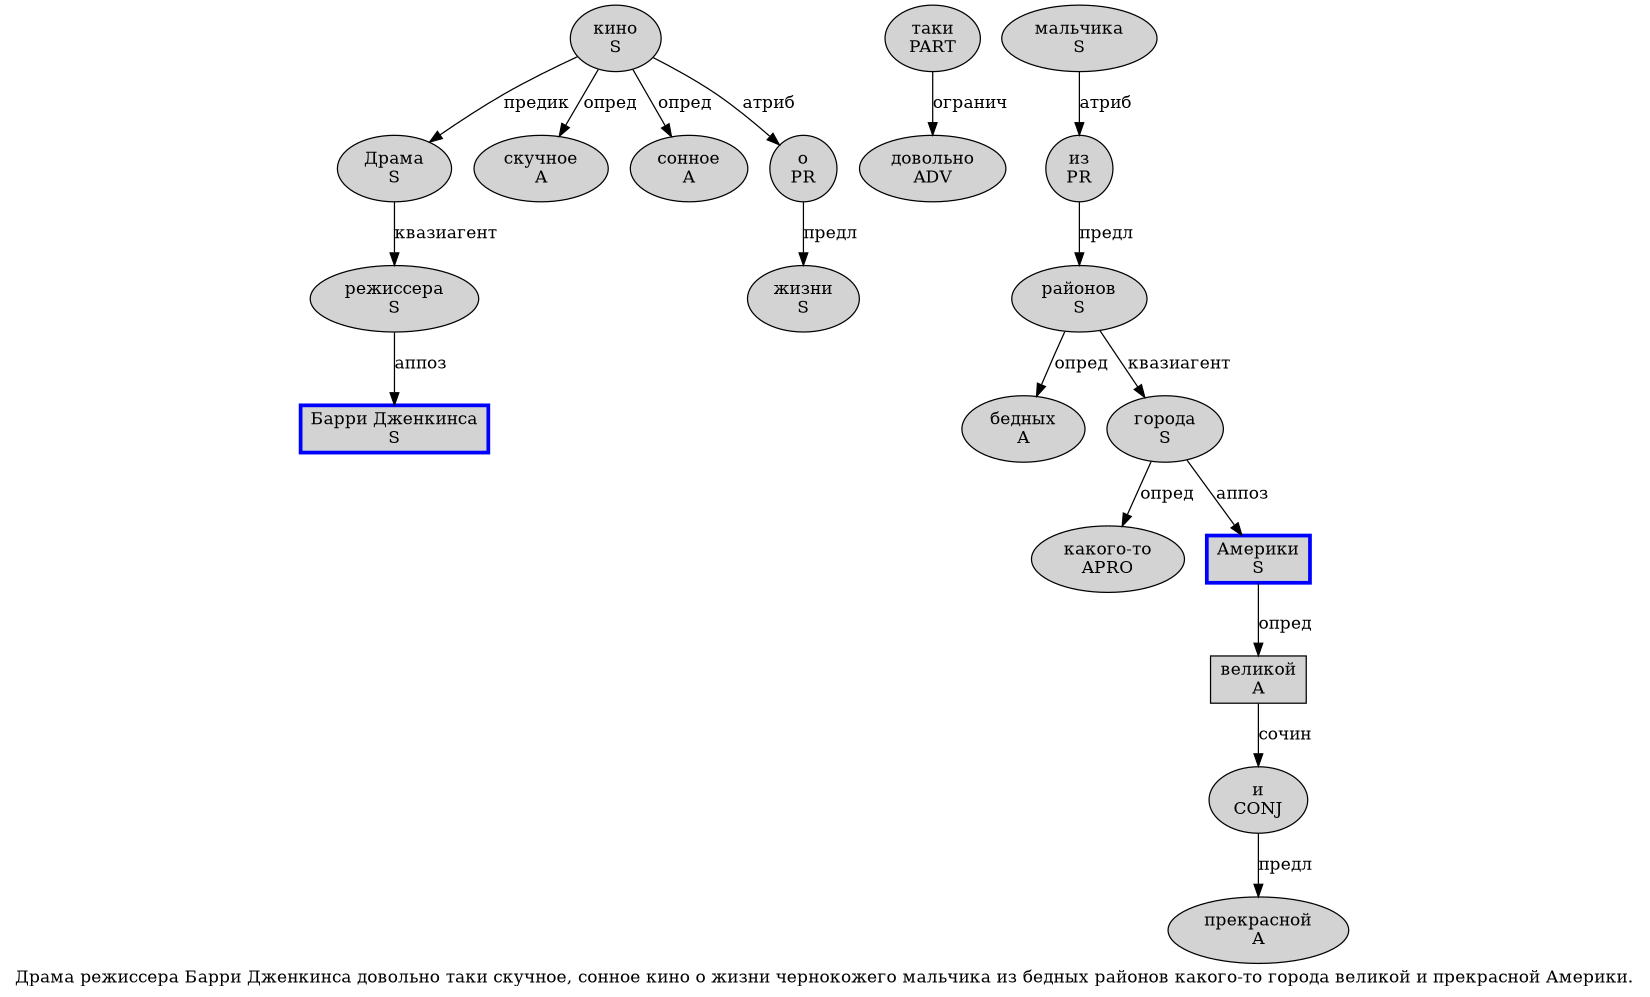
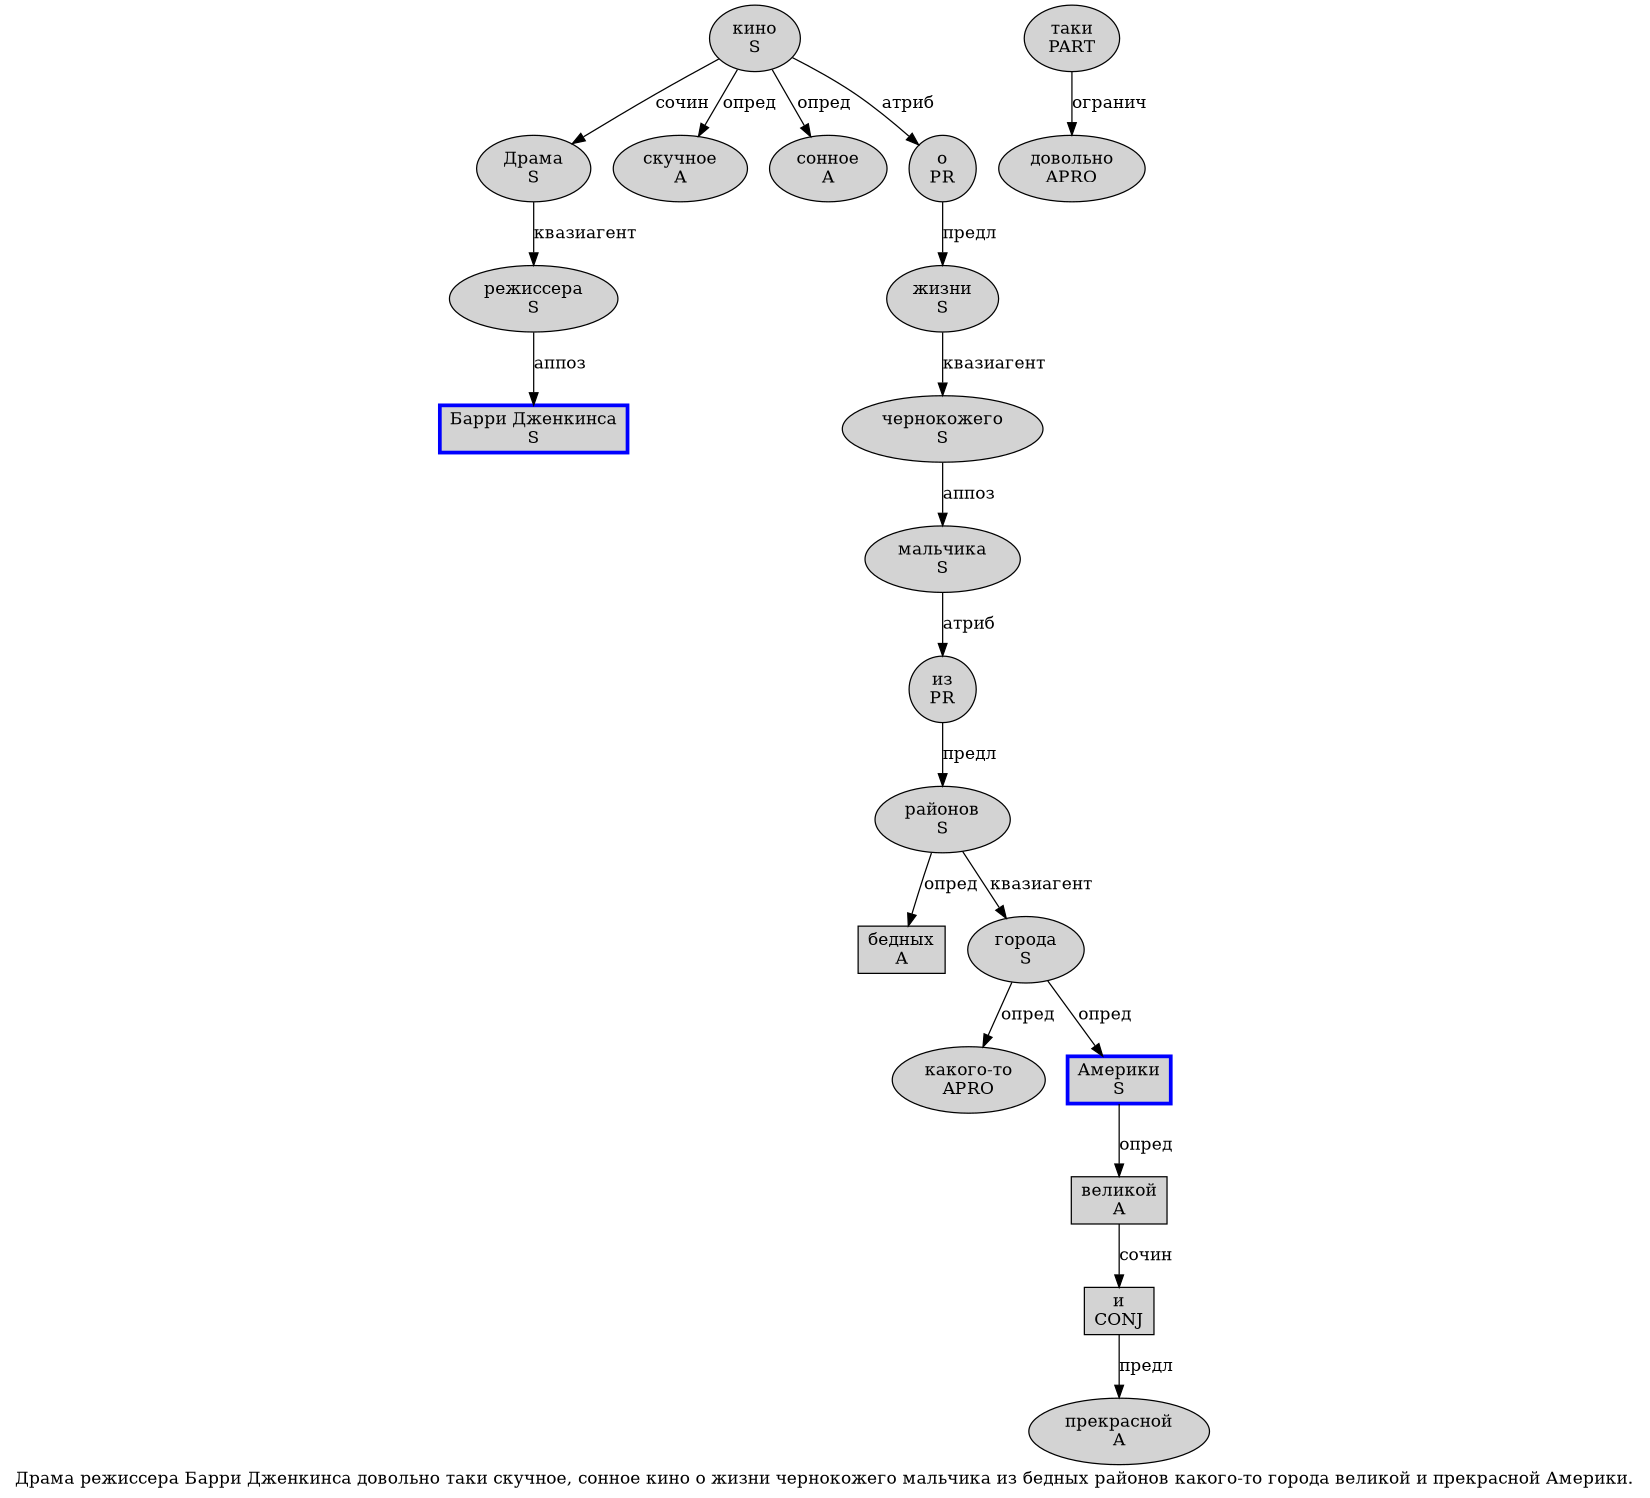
edge "кино S" -> "Драма S": label "предик" -> "сочин"
node "довольно ADV": label "довольно ADV" -> "довольно APRO"
node "чернокожего S": added
node "бедных A": shape ellipse -> box
edge "города S" -> "Америки S": label "аппоз" -> "опред"
node "и CONJ": shape ellipse -> box
